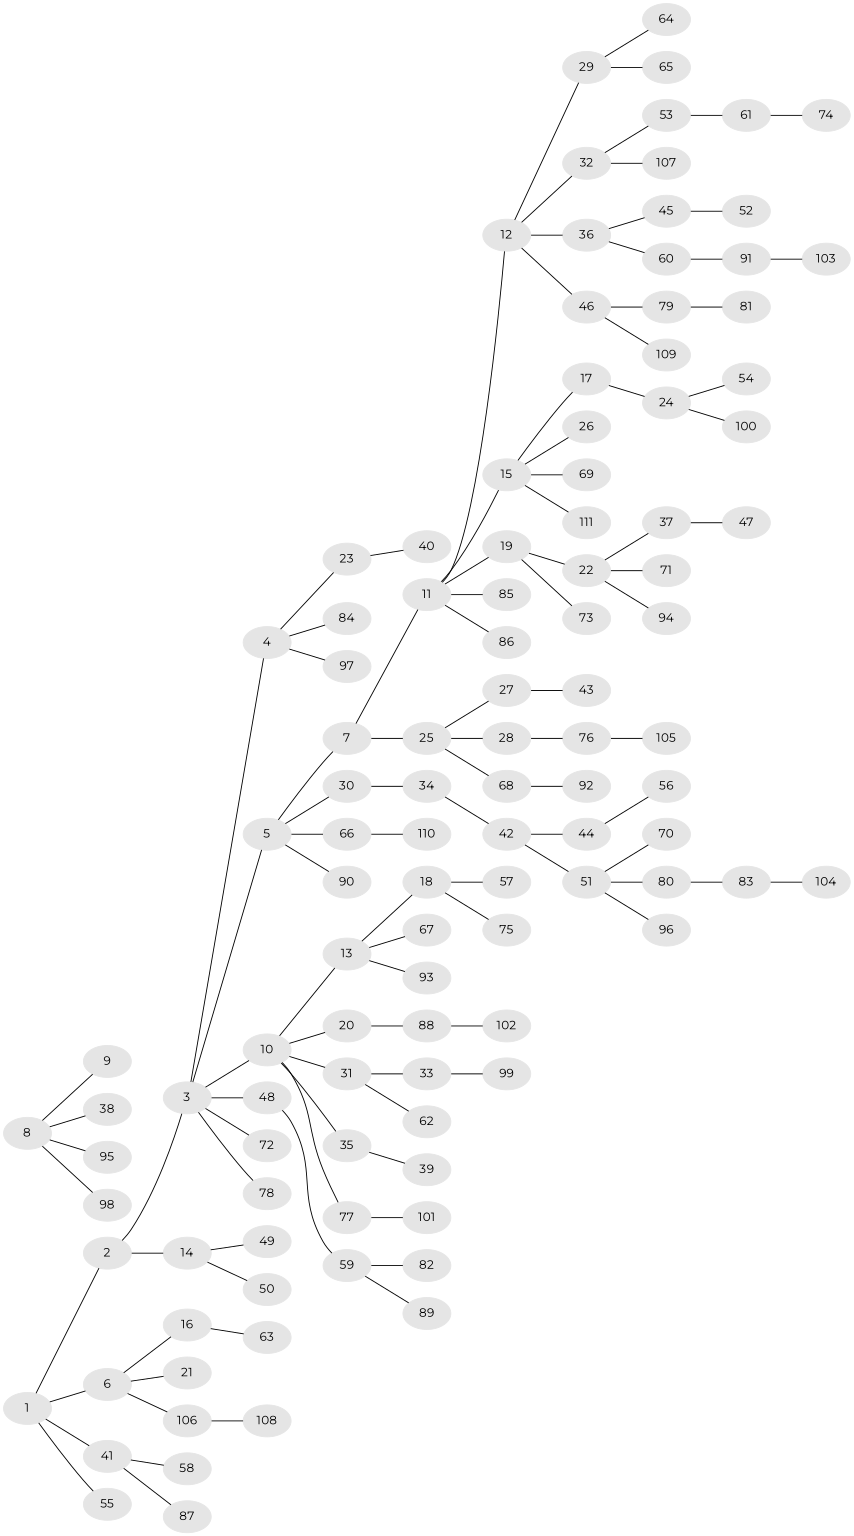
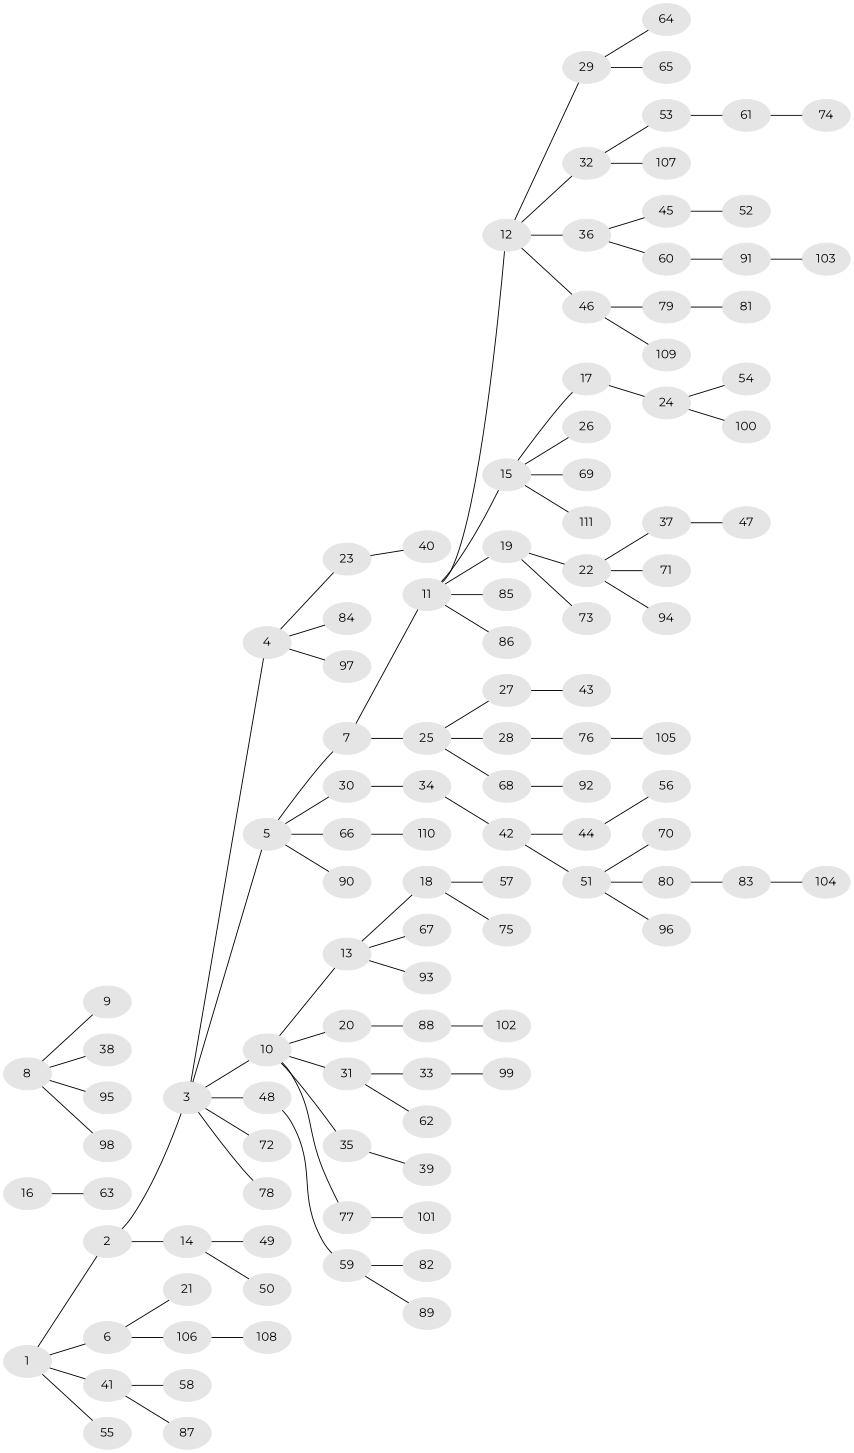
edge "16" -- "6": removed
